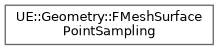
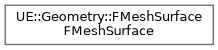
node "UE::Geometry::FMeshSurface PointSampling": label "UE::Geometry::FMeshSurface PointSampling" -> "UE::Geometry::FMeshSurface FMeshSurface"
